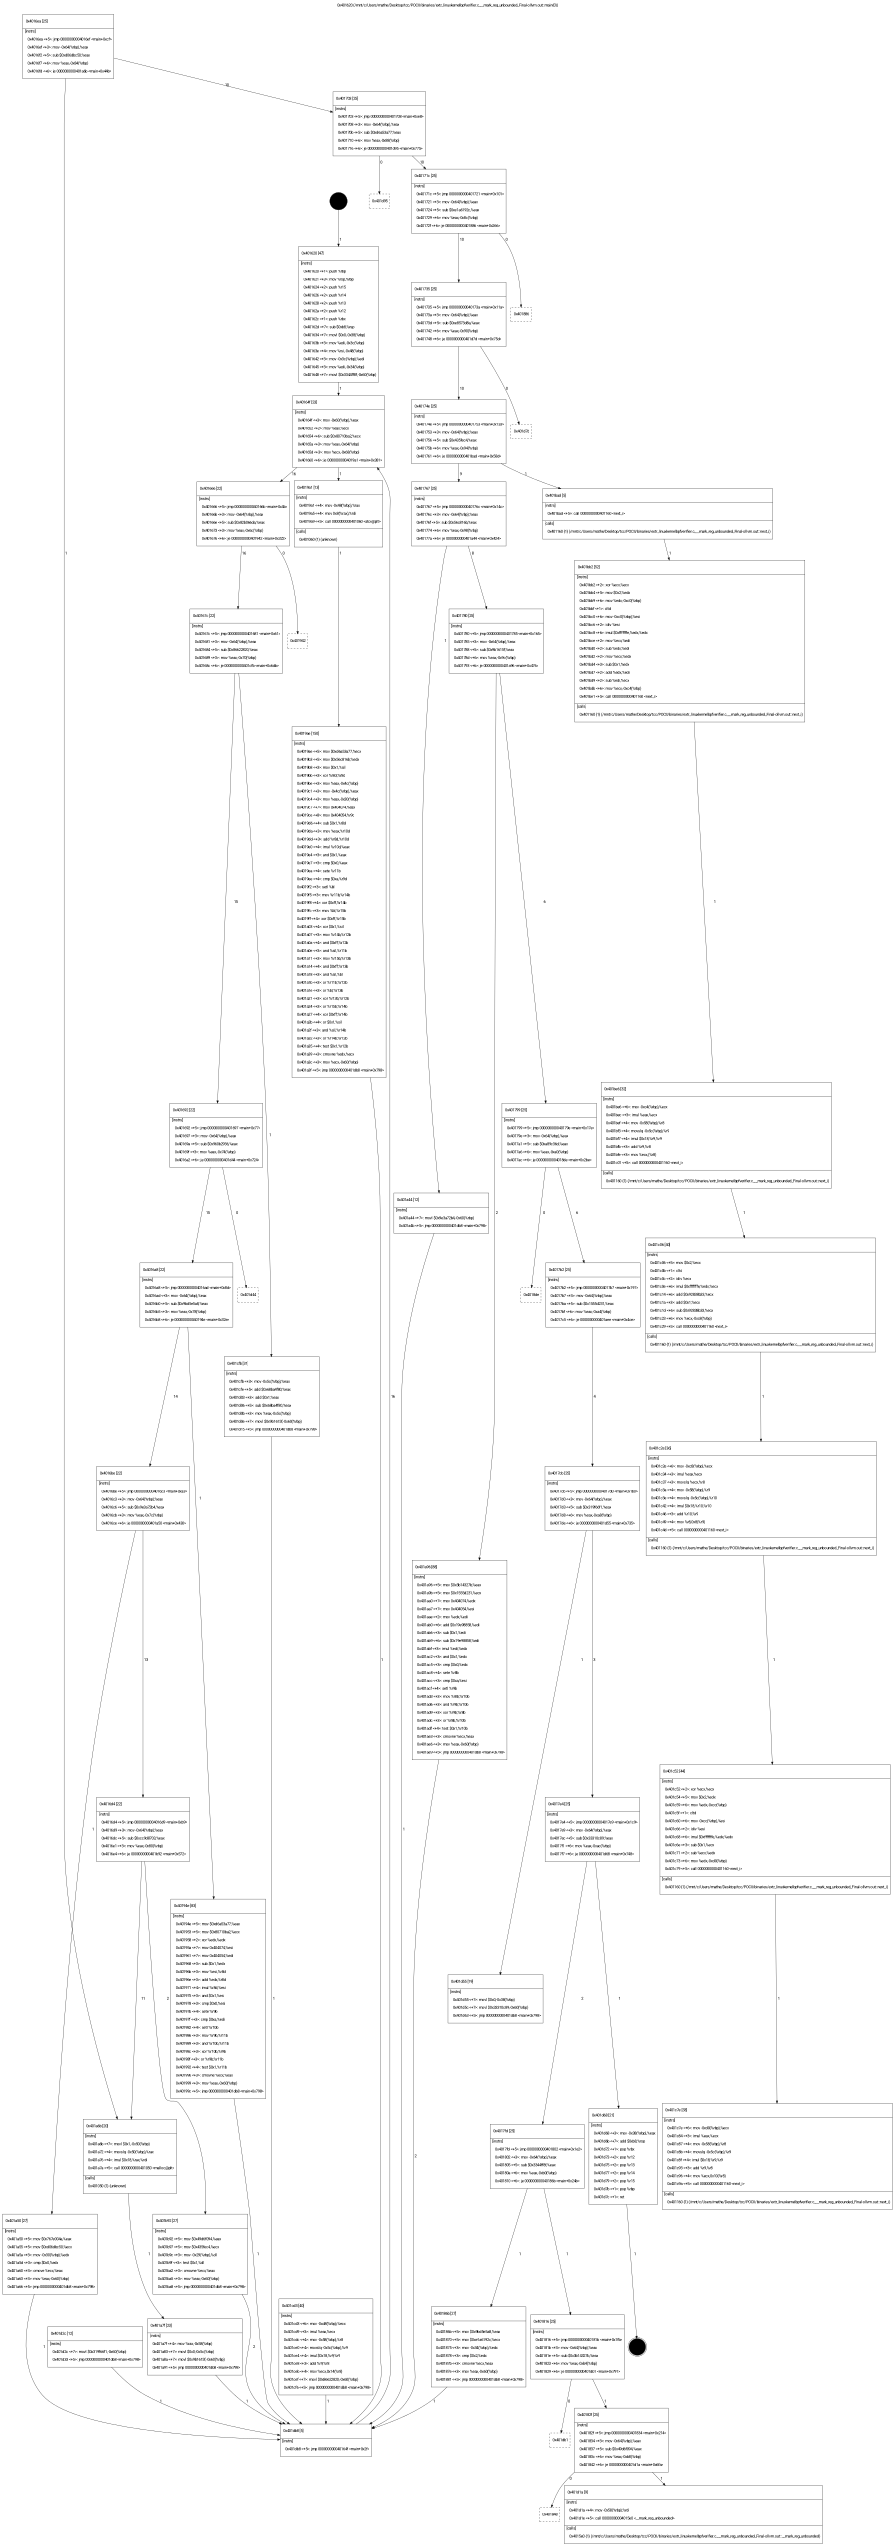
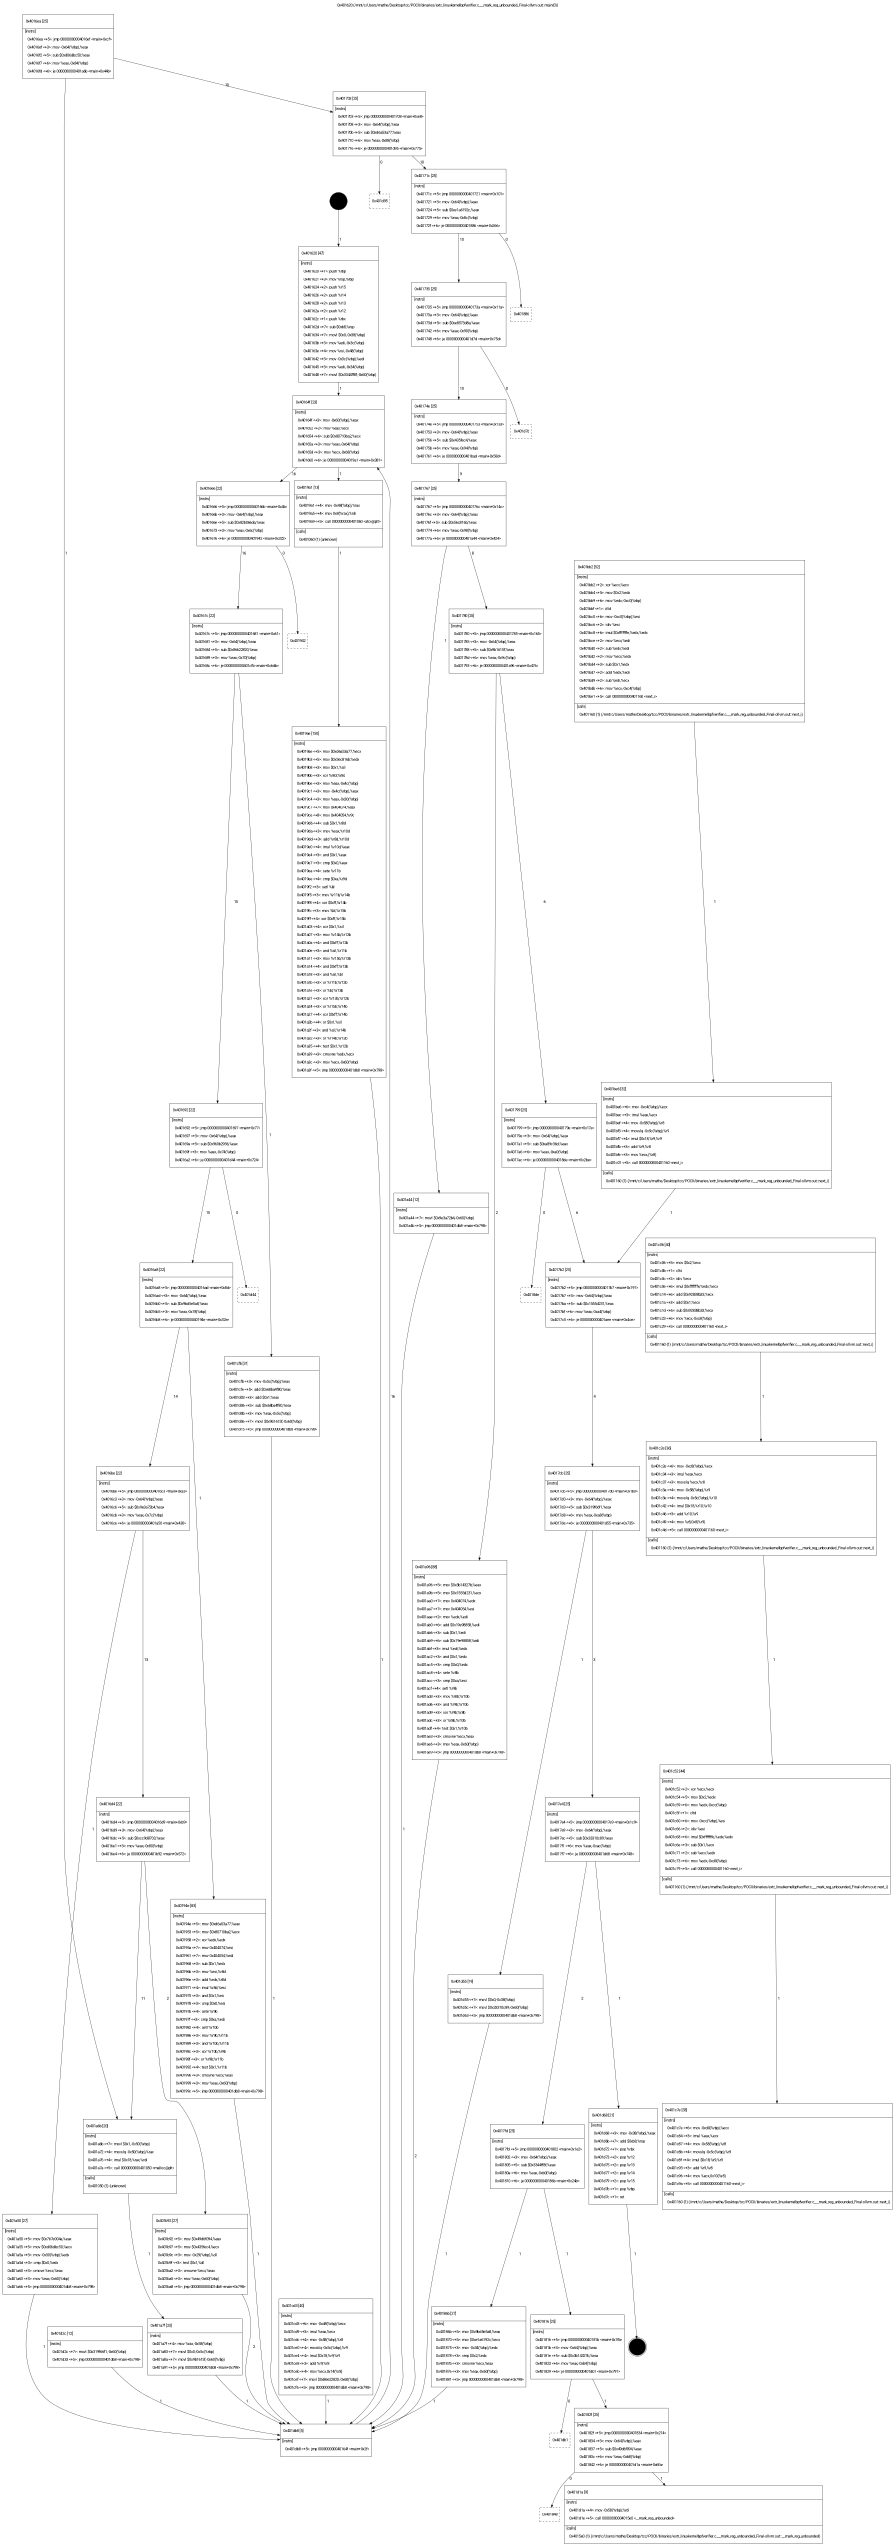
node "0x401bad [5]": removed
edge "0x401be6 [32]" -> "0x401c06 [40]": now "0x401be6 [32]" -> "0x4017b2 [25]"
edge "0x401d55 [19]" -> "0x401db8 [5]": added, label "1"
